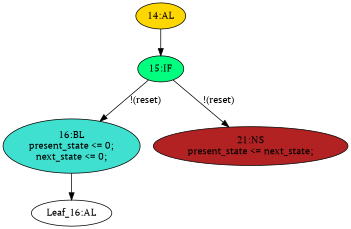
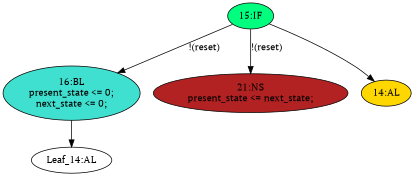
edge "14:AL" -> "15:IF": reversed
node "Leaf_16:AL": label "Leaf_16:AL" -> "Leaf_14:AL"
